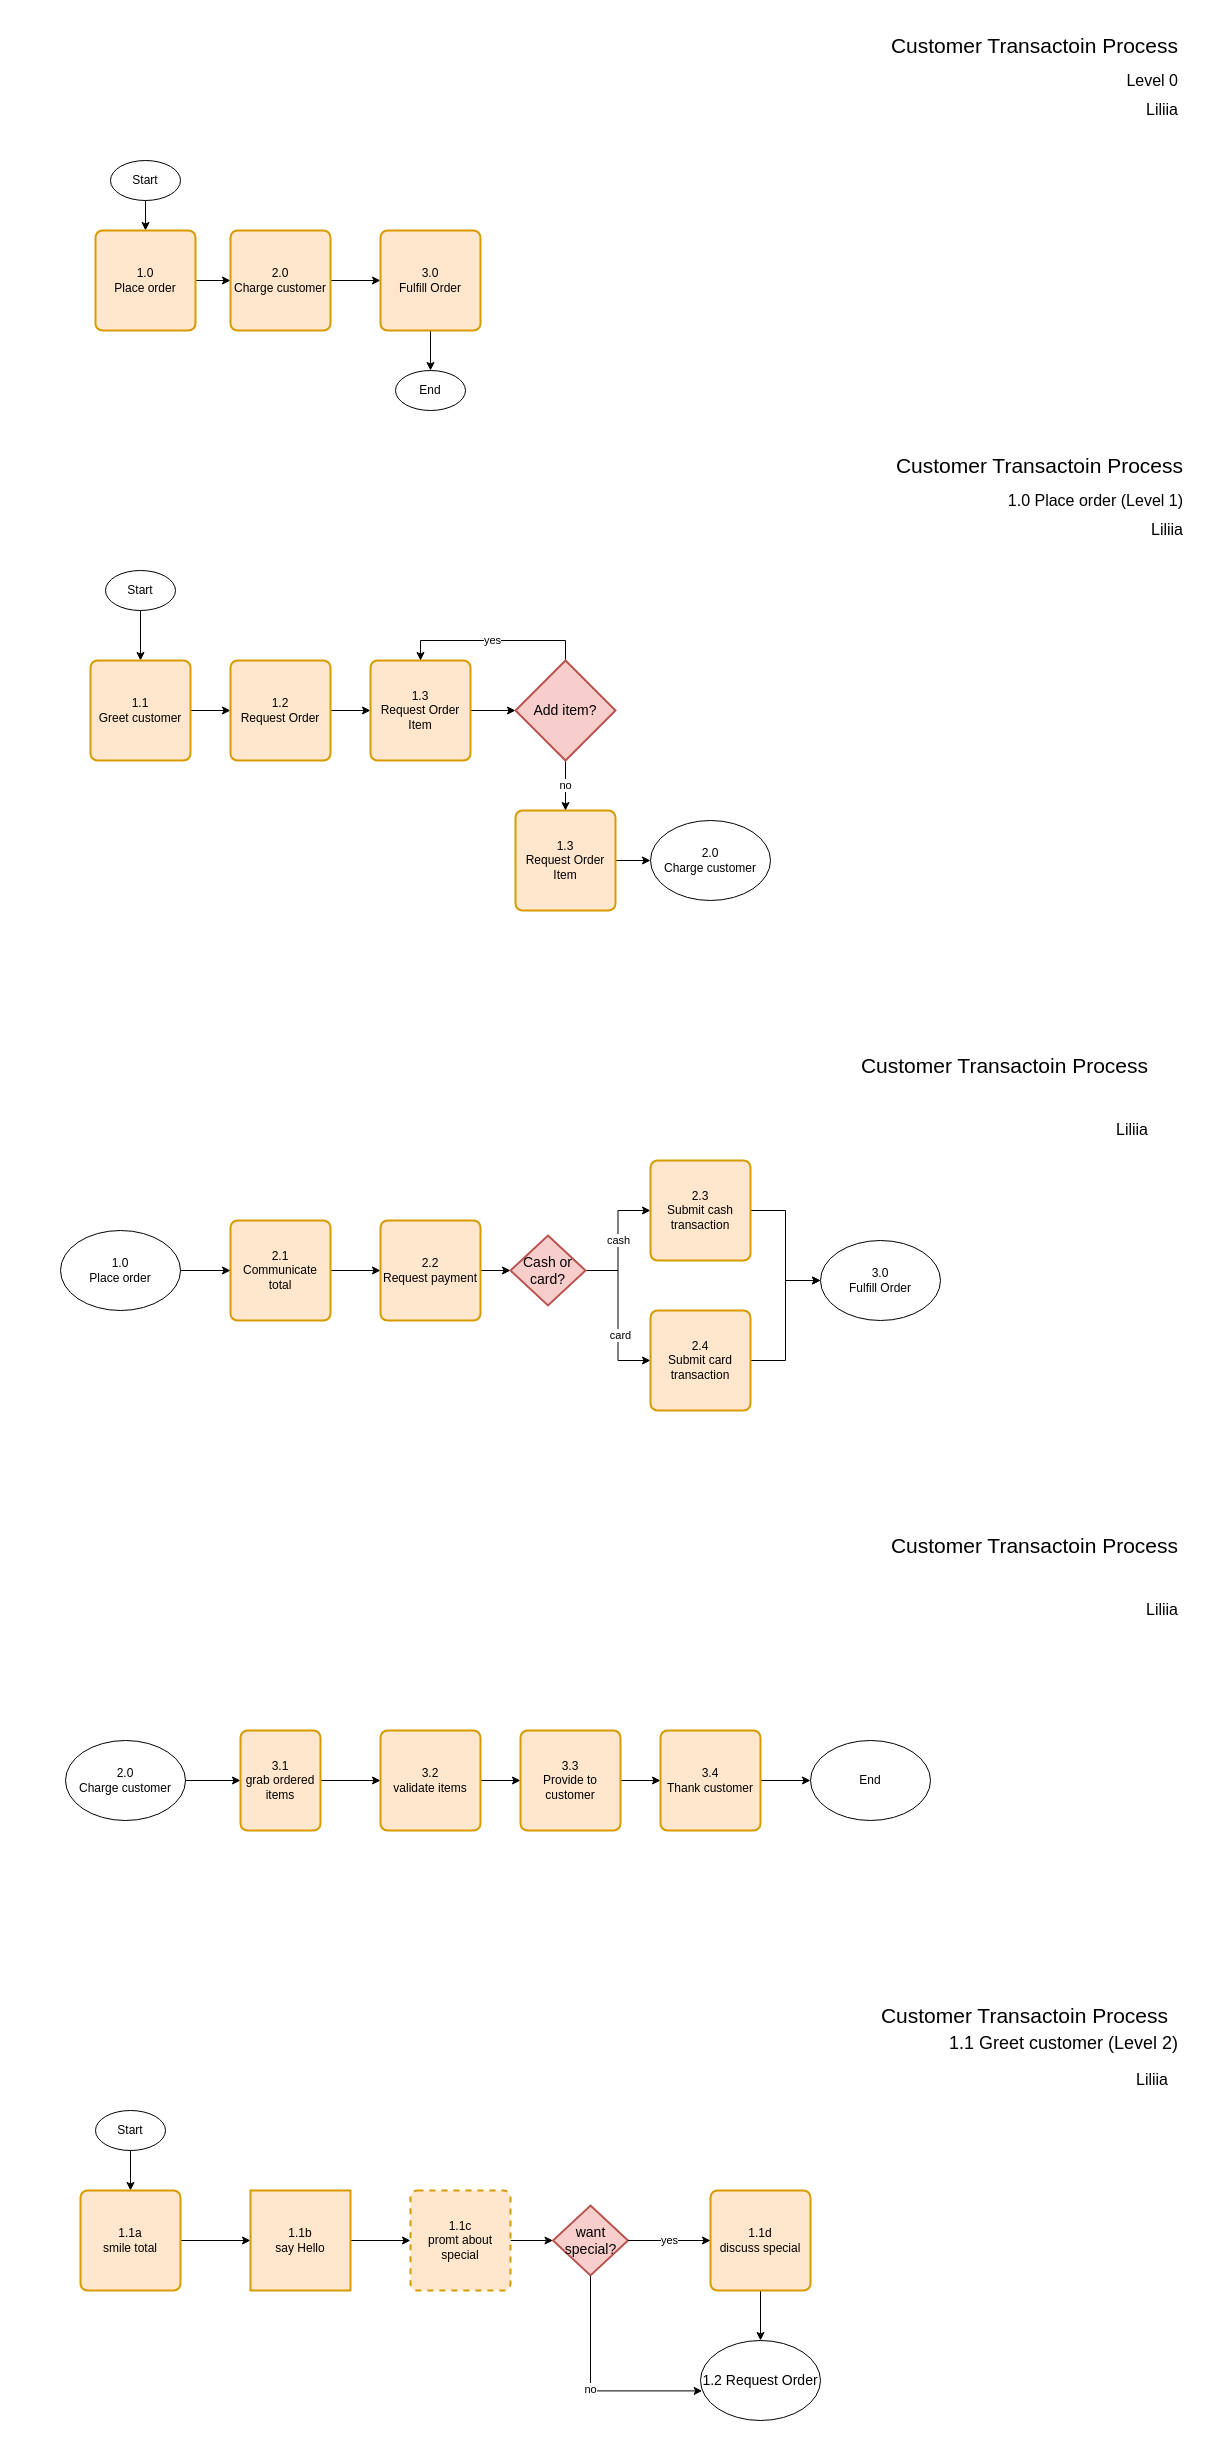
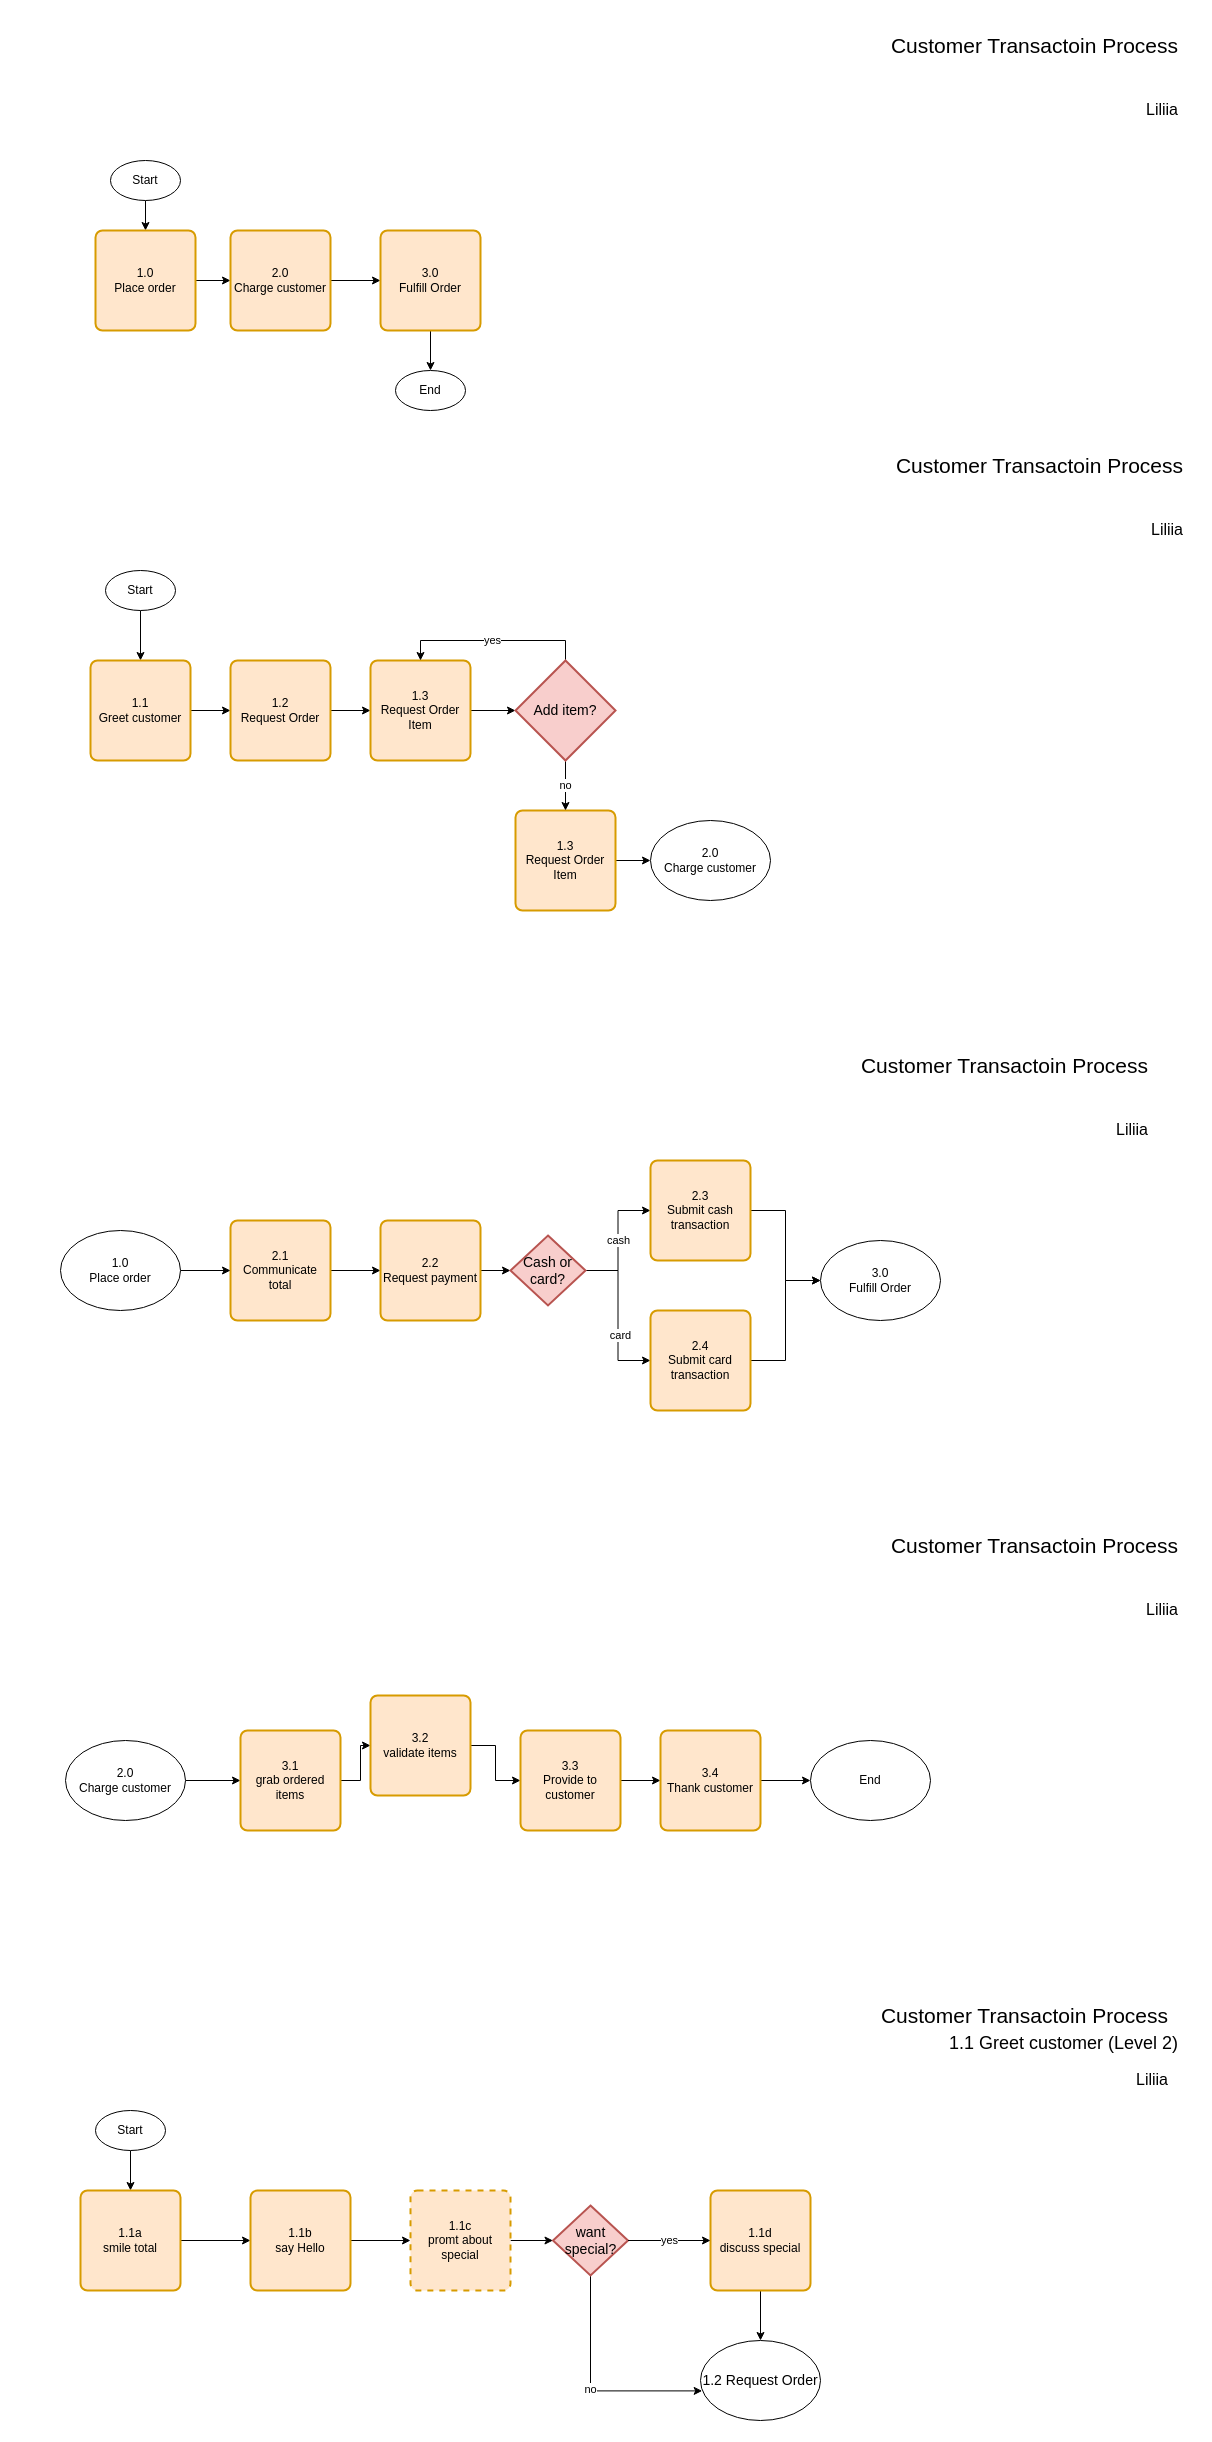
node "Level 0": removed
node "1.0 Place order (Level 1)": removed
node "3.1 grab ordered items": size 80x100 -> 100x100
node "3.2 validate items": moved (431, 1781) -> (421, 1746)
node "1.1b say Hello": shape rectangle -> rounded rectangle
